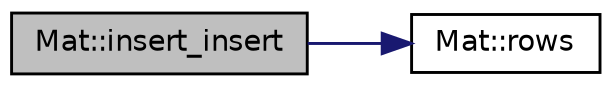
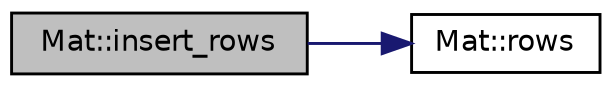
node "Mat::insert_insert": label "Mat::insert_insert" -> "Mat::insert_rows"
